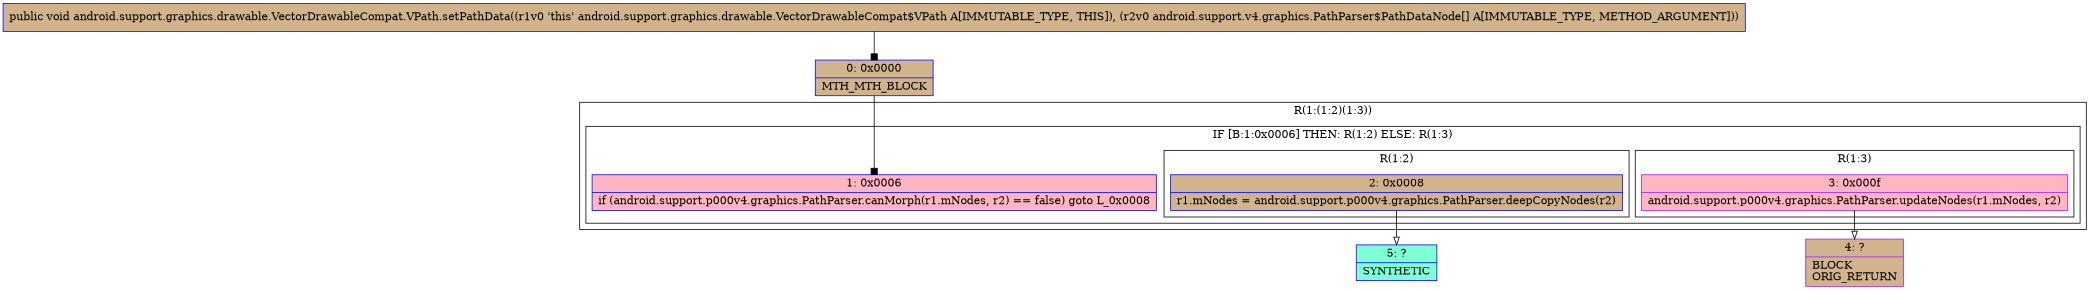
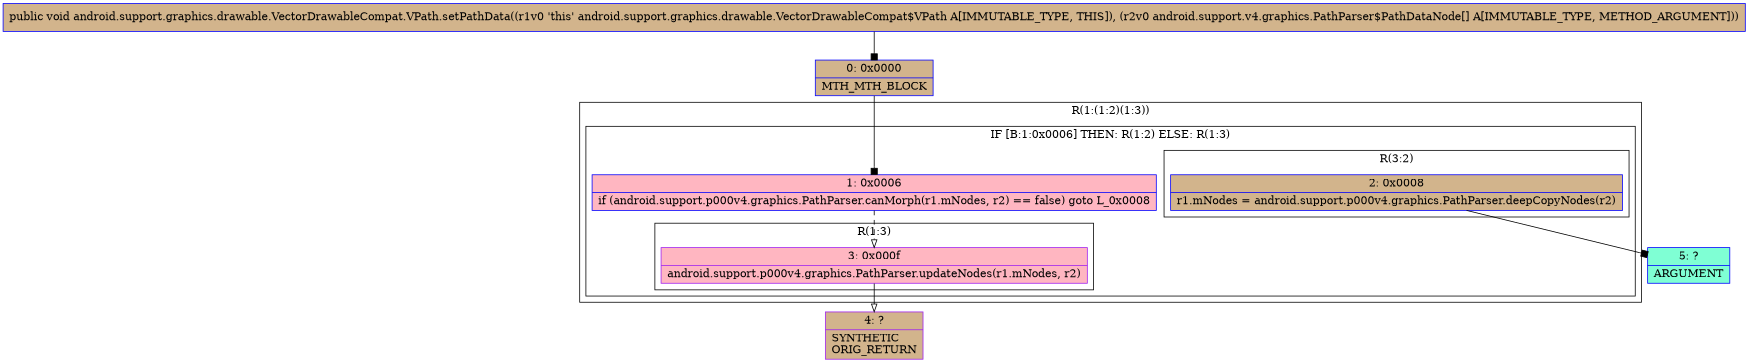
cluster "R(1:2)": label "R(1:2)" -> "R(3:2)"
edge "2: 0x0008" -> "5: ?": arrowhead onormal -> box
edge "1: 0x0006" -> "3: 0x000f": added
node "4: ?": text "BLOCK" -> "SYNTHETIC"
node "5: ?": text "SYNTHETIC" -> "ARGUMENT"
